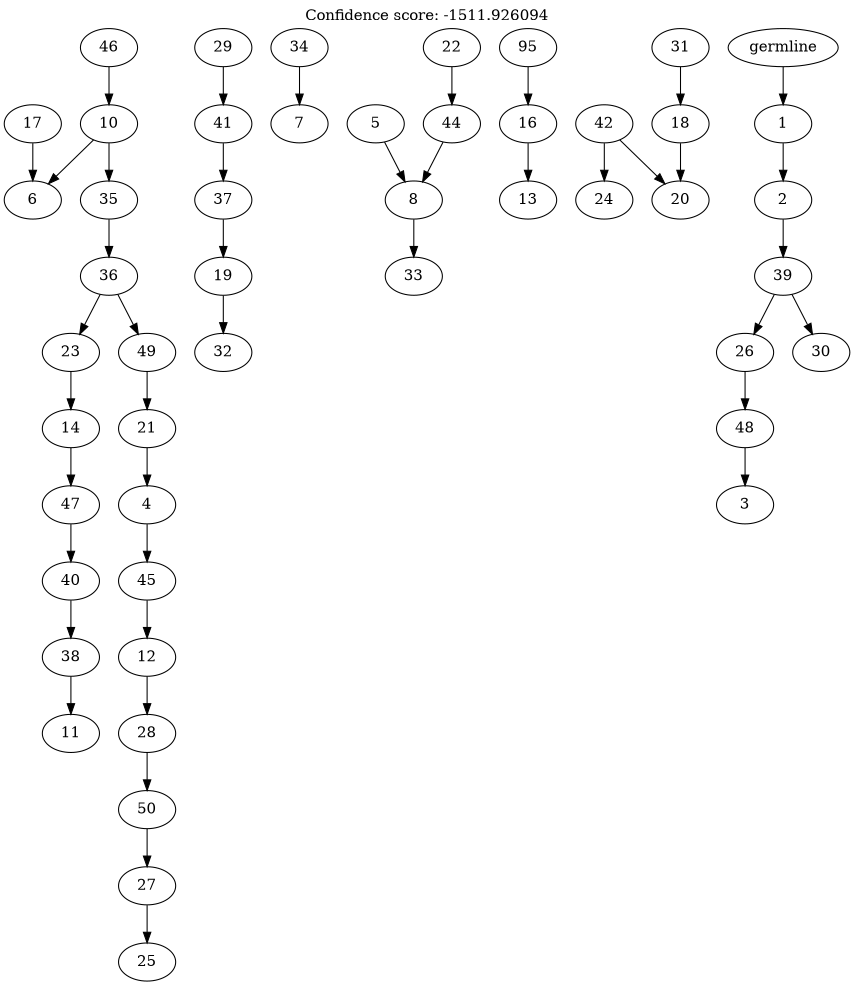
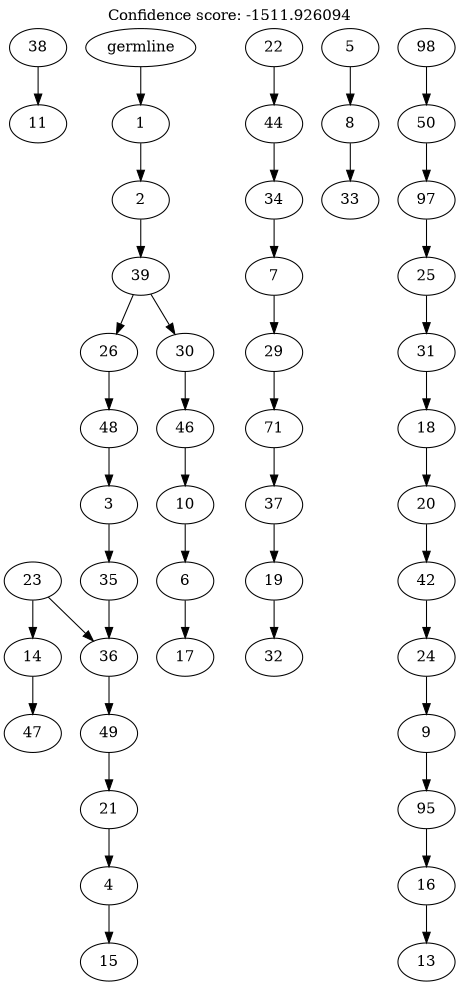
node "41": label "41" -> "71"
edge "17" -> "6": reversed
edge "10" -> "35": now "3" -> "35"
edge "44" -> "8": now "44" -> "34"
edge "42" -> "20": reversed
edge "7" -> "29": added
edge "25" -> "31": added
edge "36" -> "23": reversed
edge "30" -> "46": added
node "40": removed
node "45": label "45" -> "15"
node "12": removed
node "28": label "28" -> "98"
node "9": added
node "27": label "27" -> "97"
